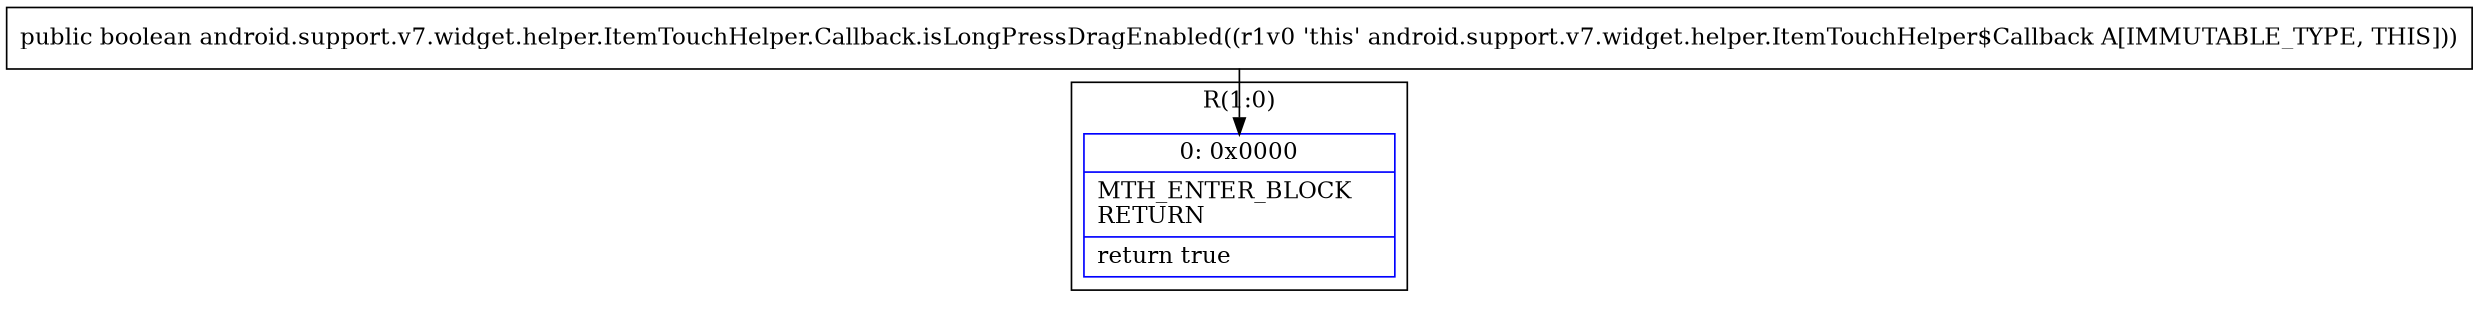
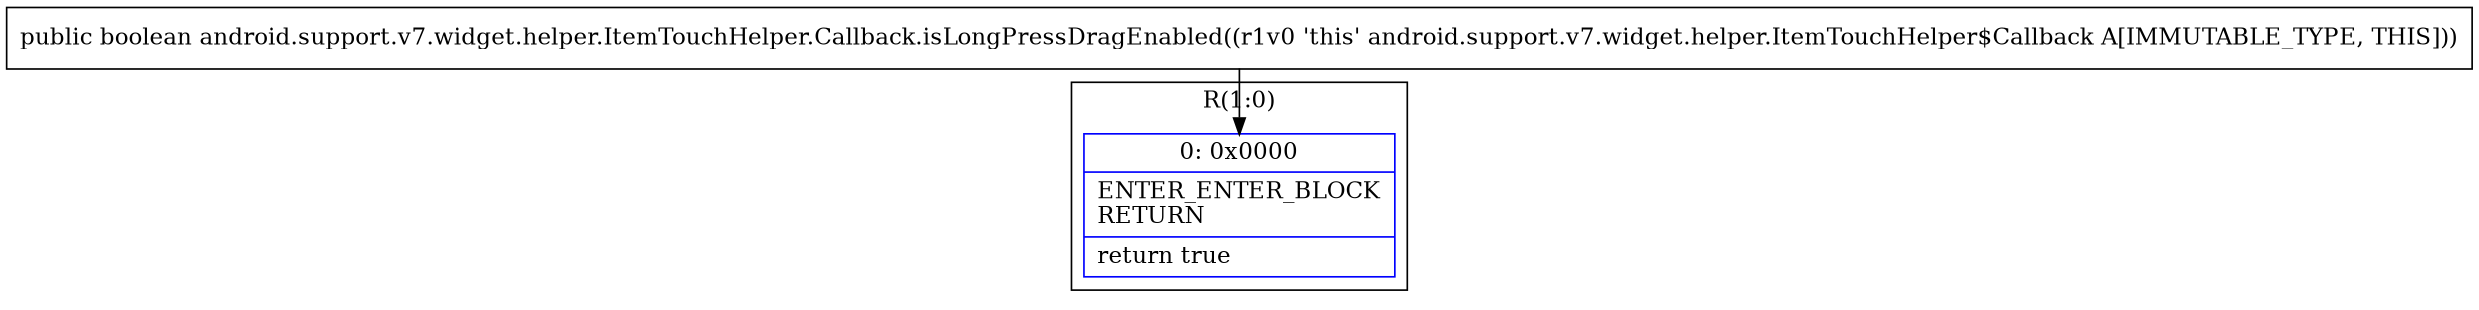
node "0: 0x0000": text "MTH_ENTER_BLOCK" -> "ENTER_ENTER_BLOCK"
